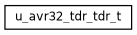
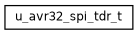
node "u_avr32_tdr_tdr_t": label "u_avr32_tdr_tdr_t" -> "u_avr32_spi_tdr_t"
